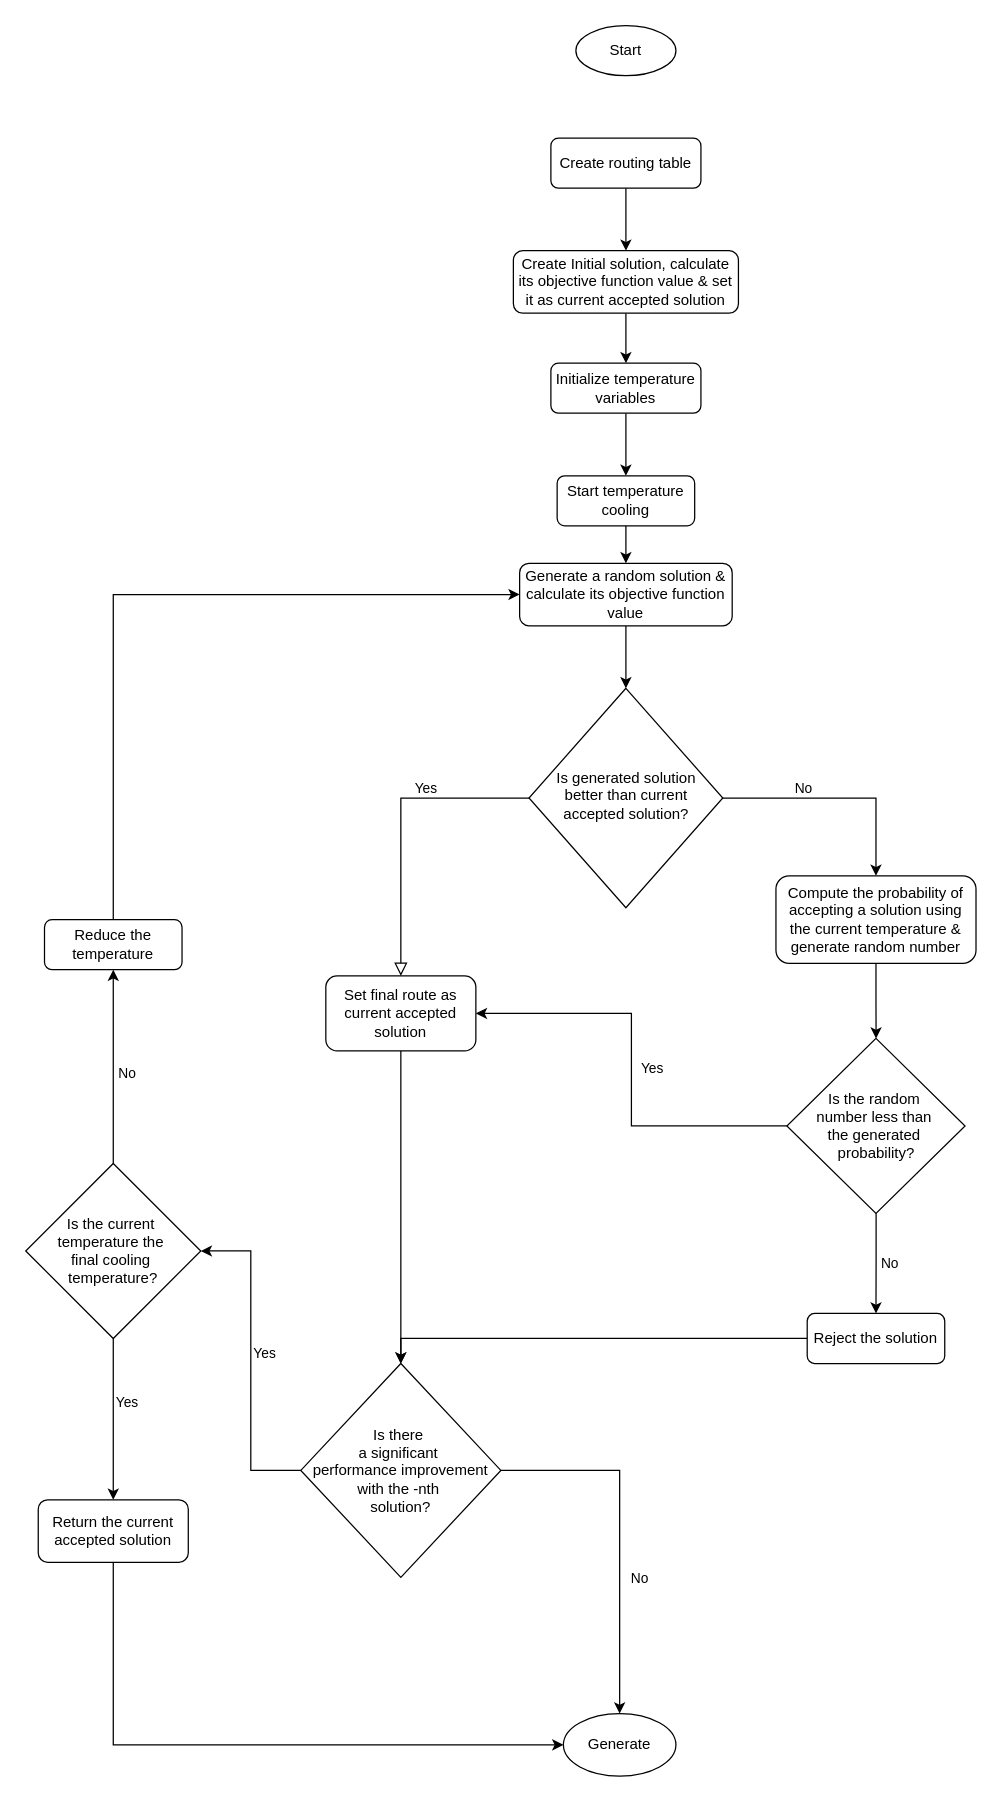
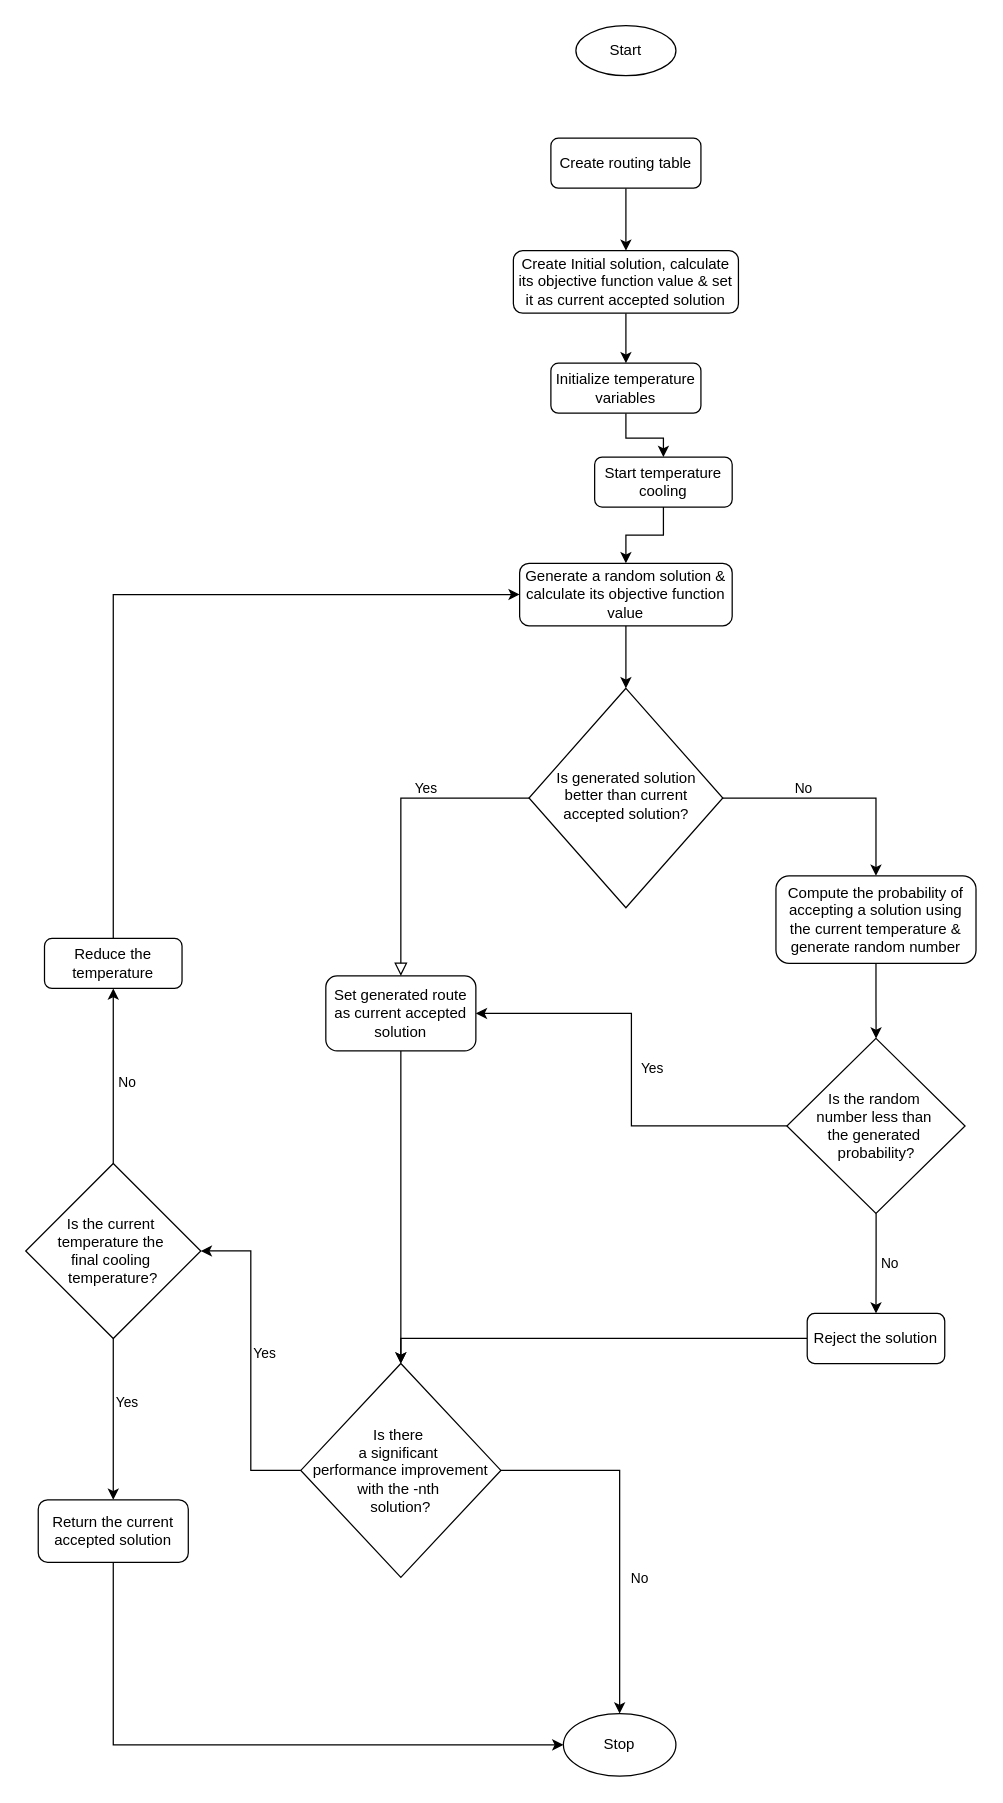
node "Start temperature cooling": moved (626, 501) -> (663, 482)
node "Reduce the temperature": moved (113, 944) -> (113, 963)
node "Set final route as current accepted solution": label "Set final route as current accepted solution" -> "Set generated route as current accepted solution"
node "Generate": label "Generate" -> "Stop"
